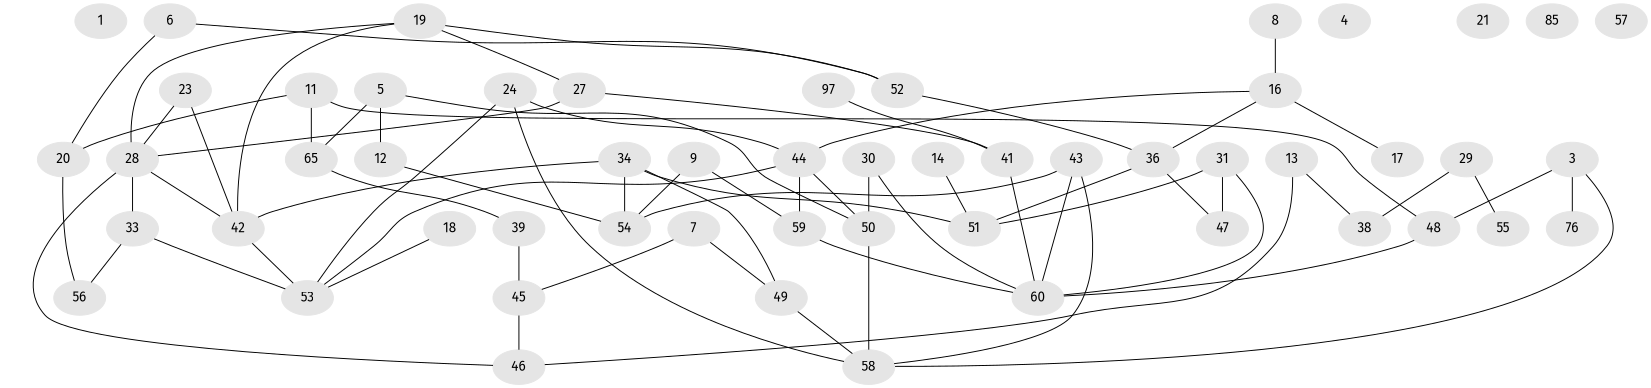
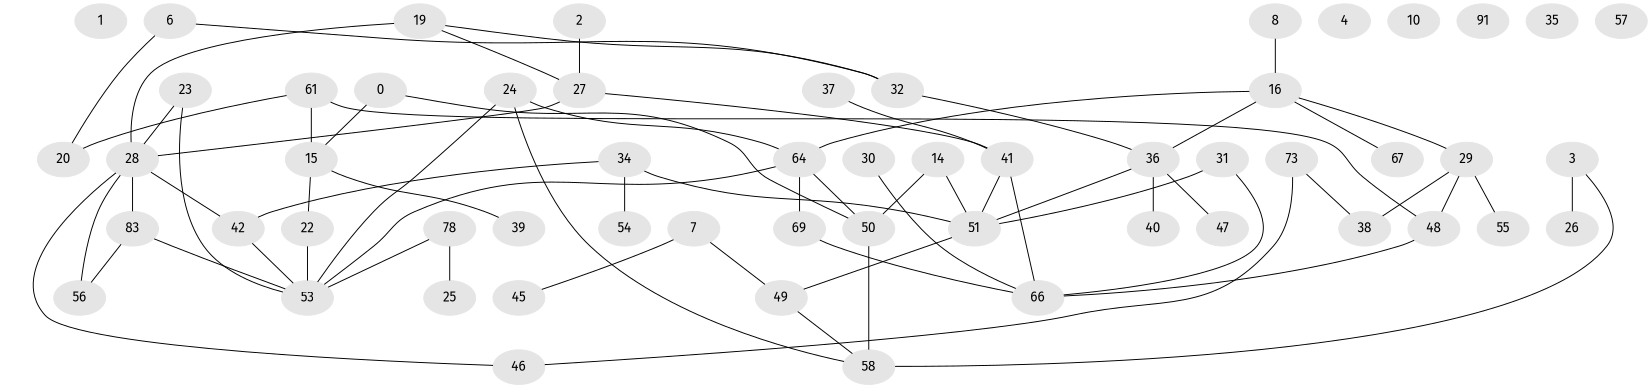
node "2": added
node "10": added
node "21": label "21" -> "91"
node "85": label "85" -> "35"
edge "19" -- "42": removed
node "11": label "11" -> "61"
node "5": label "5" -> "0"
node "97": label "97" -> "37"
node "52": label "52" -> "32"
edge "16" -- "29": added
edge "23" -- "42": now "23" -- "53"
node "65": label "65" -> "15"
node "12": removed
node "9": removed
node "44": label "44" -> "64"
node "43": removed
node "13": label "13" -> "73"
node "17": label "17" -> "67"
edge "30" -- "50": now "14" -- "50"
edge "41" -- "51": added
edge "31" -- "47": removed
edge "3" -- "48": now "29" -- "48"
edge "34" -- "49": now "51" -- "49"
node "33": label "33" -> "83"
node "22": added
node "18": label "18" -> "78"
node "59": label "59" -> "69"
node "40": added
node "76": label "76" -> "26"
edge "20" -- "56": now "28" -- "56"
edge "39" -- "45": removed
node "25": added
node "60": label "60" -> "66"
edge "45" -- "46": removed
